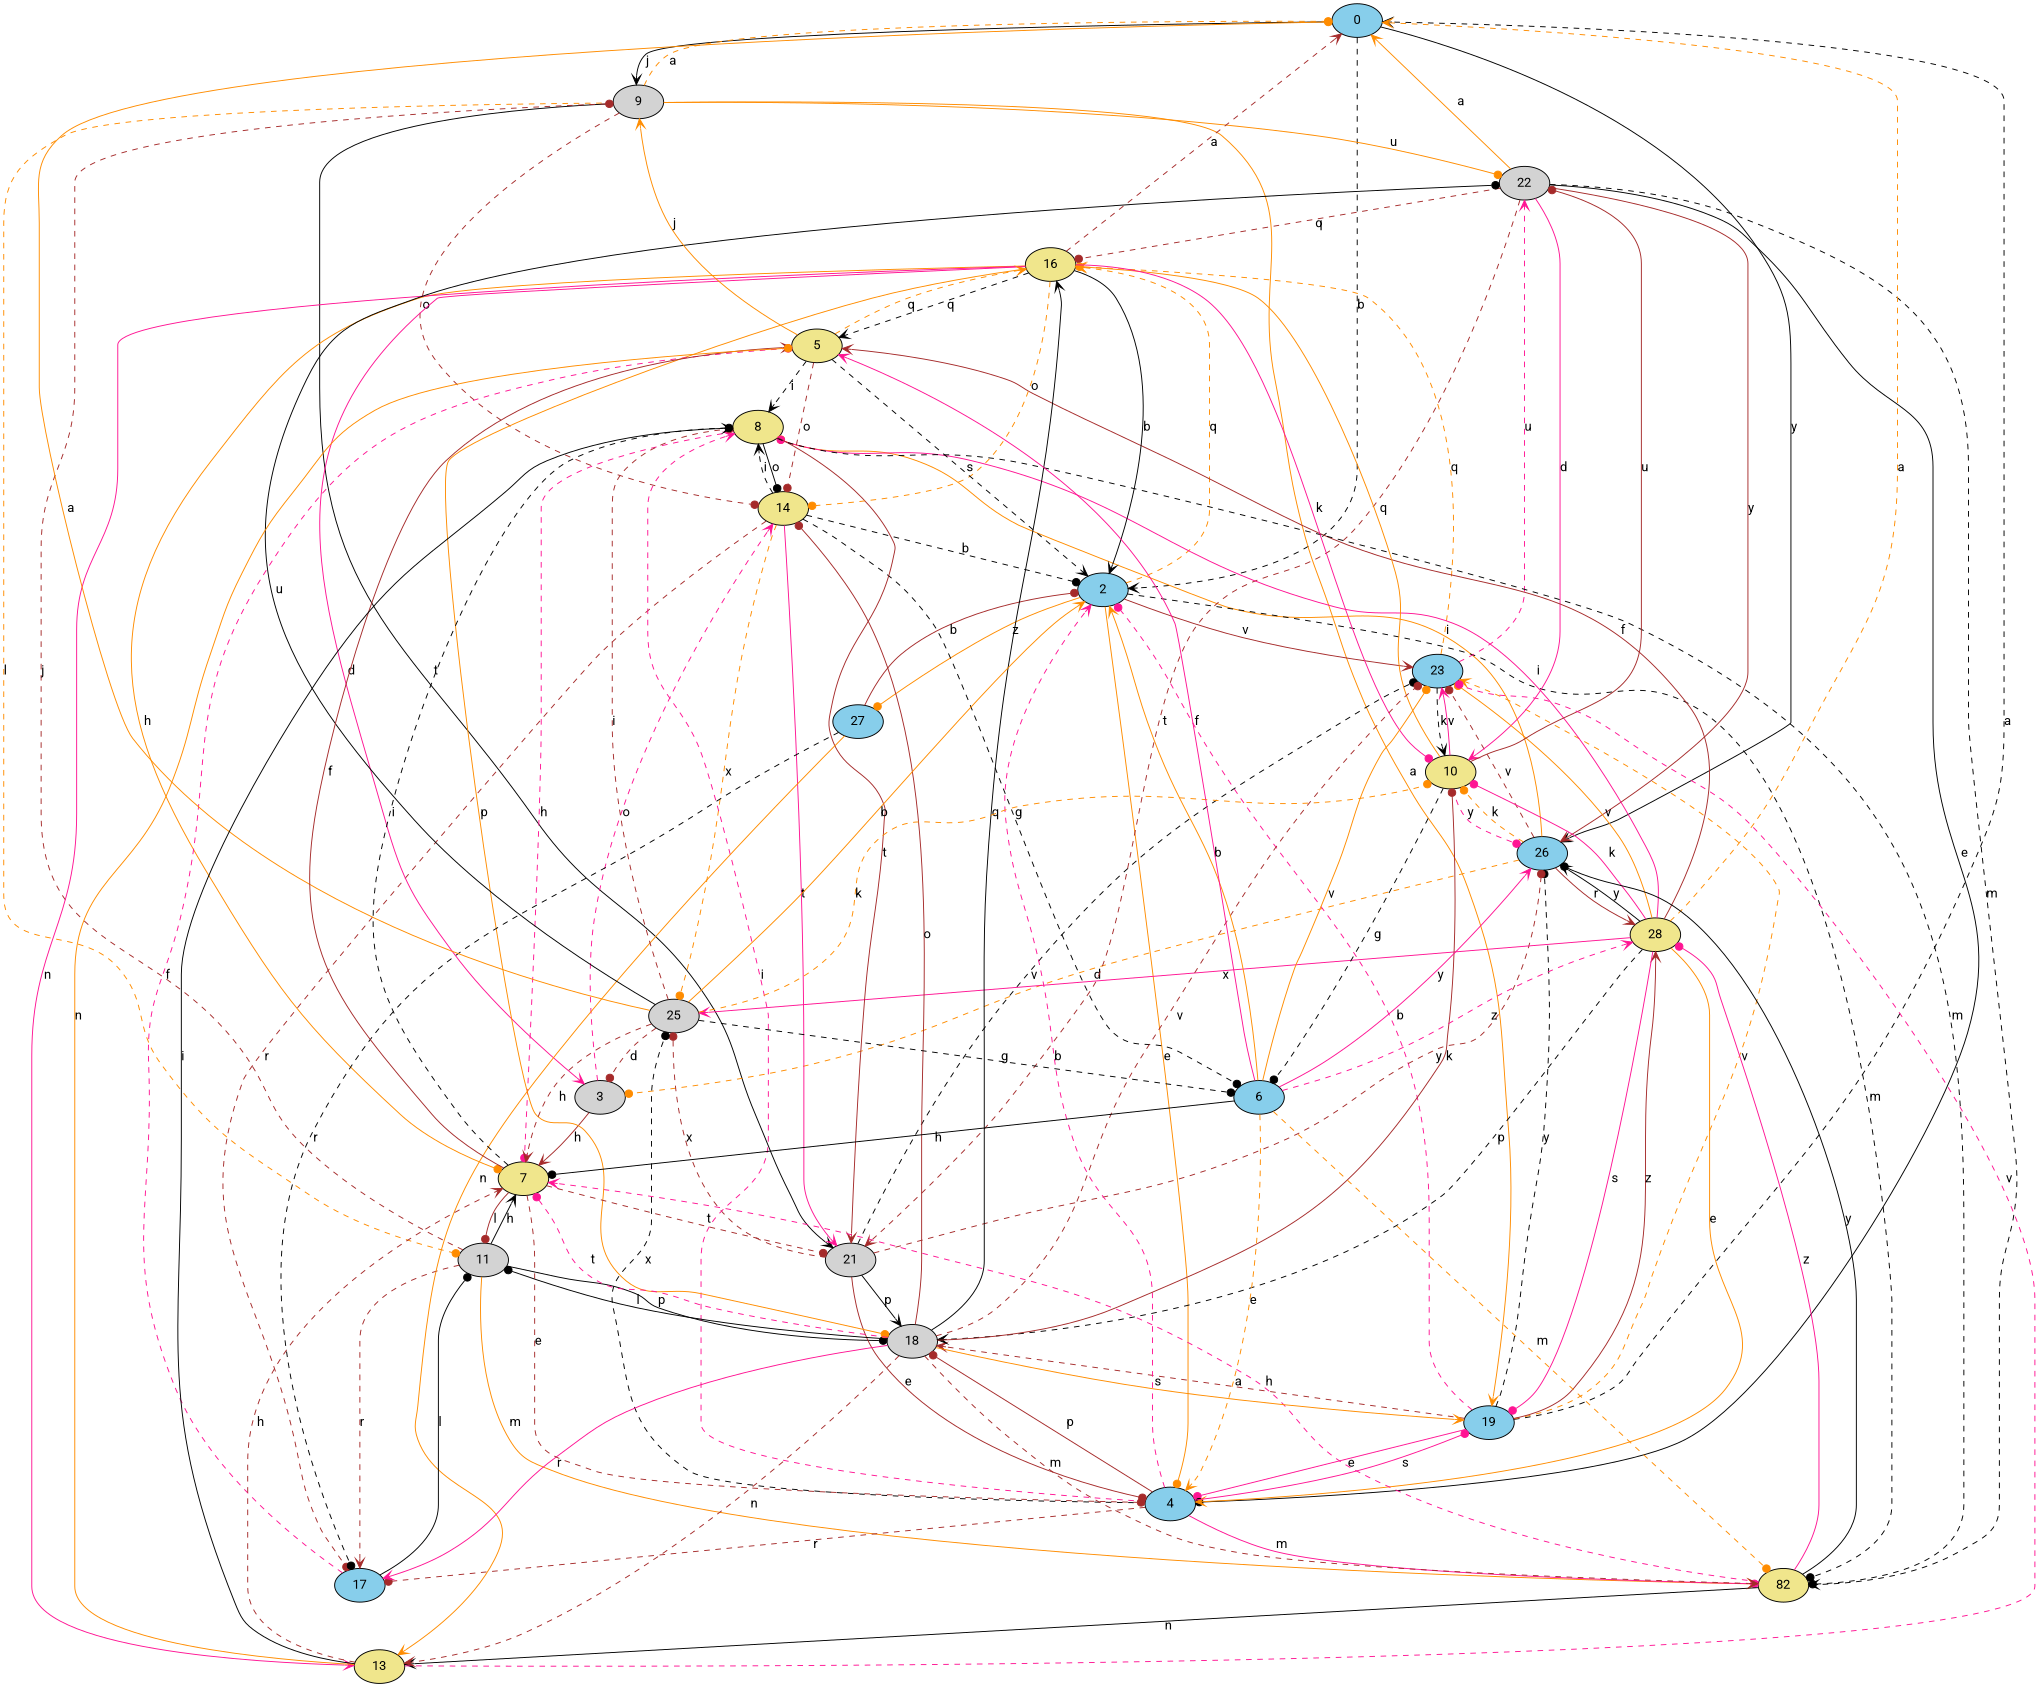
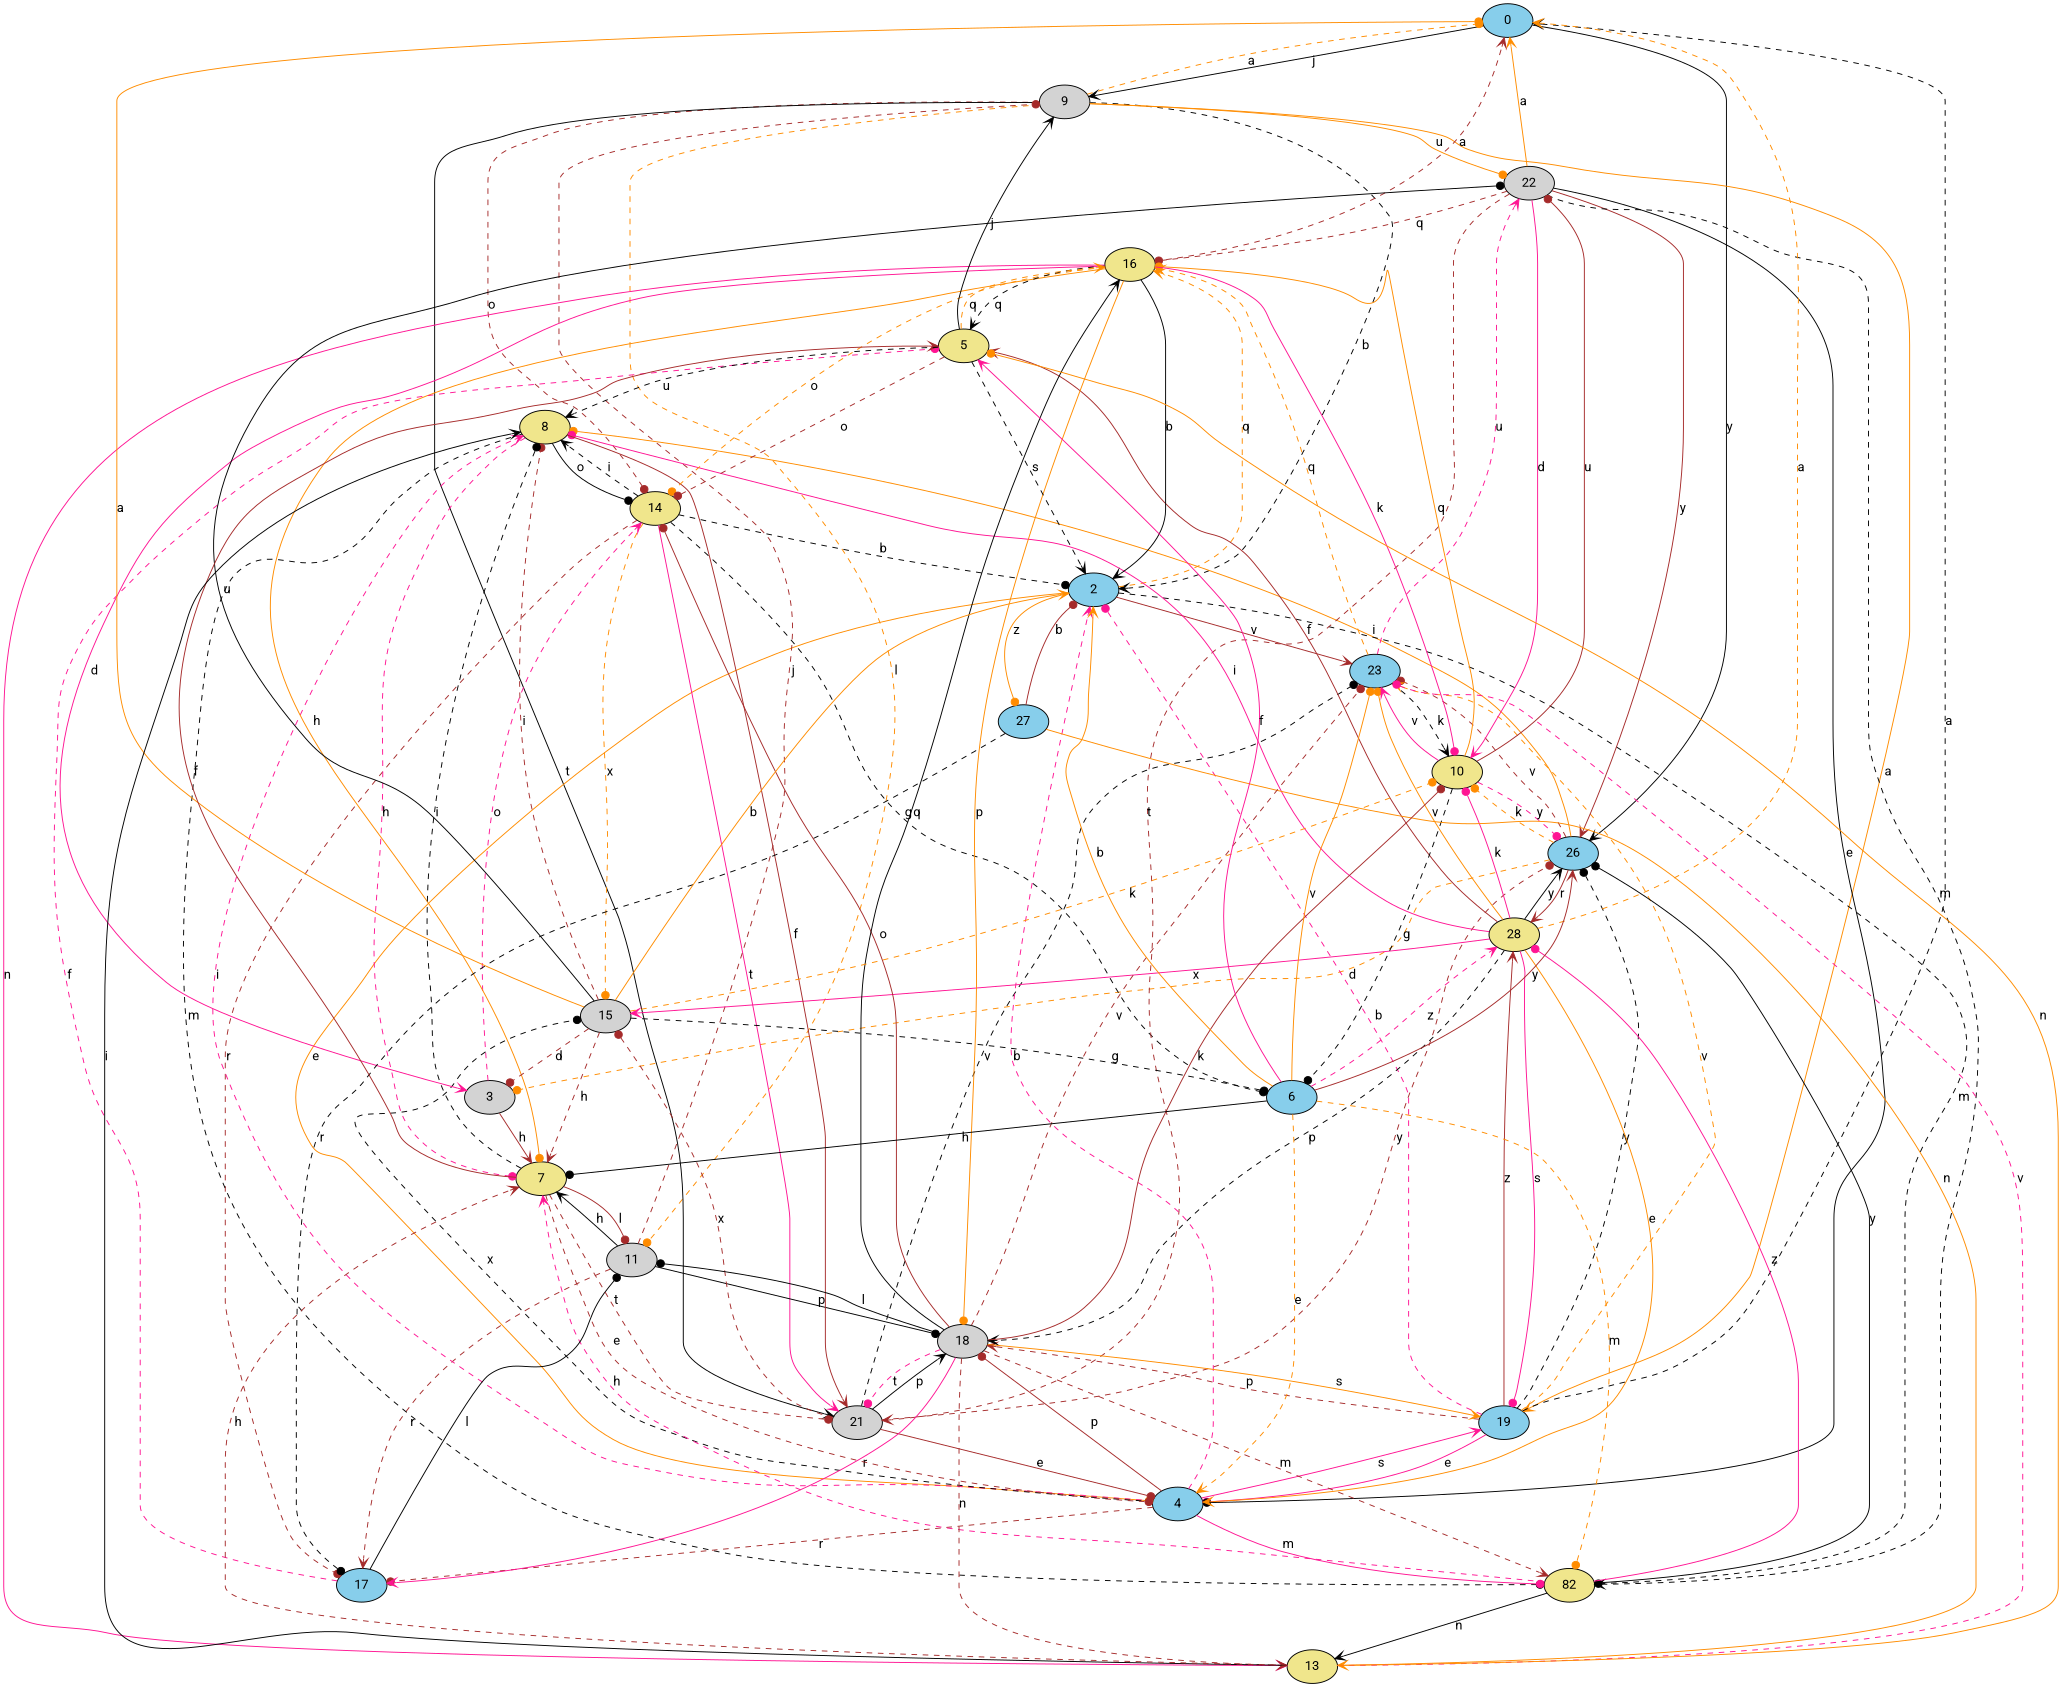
edge "5" -> "9": color darkorange -> black
edge "5" -> "8": label "i" -> "u"
edge "0" -> "2": now "9" -> "2"
edge "8" -> "21": label "t" -> "f"
edge "6" -> "26": color deeppink -> brown
node "25": label "25" -> "15"
edge "18" -> "7": now "18" -> "21"
edge "19" -> "18": label "a" -> "p"
edge "4" -> "19": arrowhead dot -> vee
edge "11" -> "82": removed, label "m"
